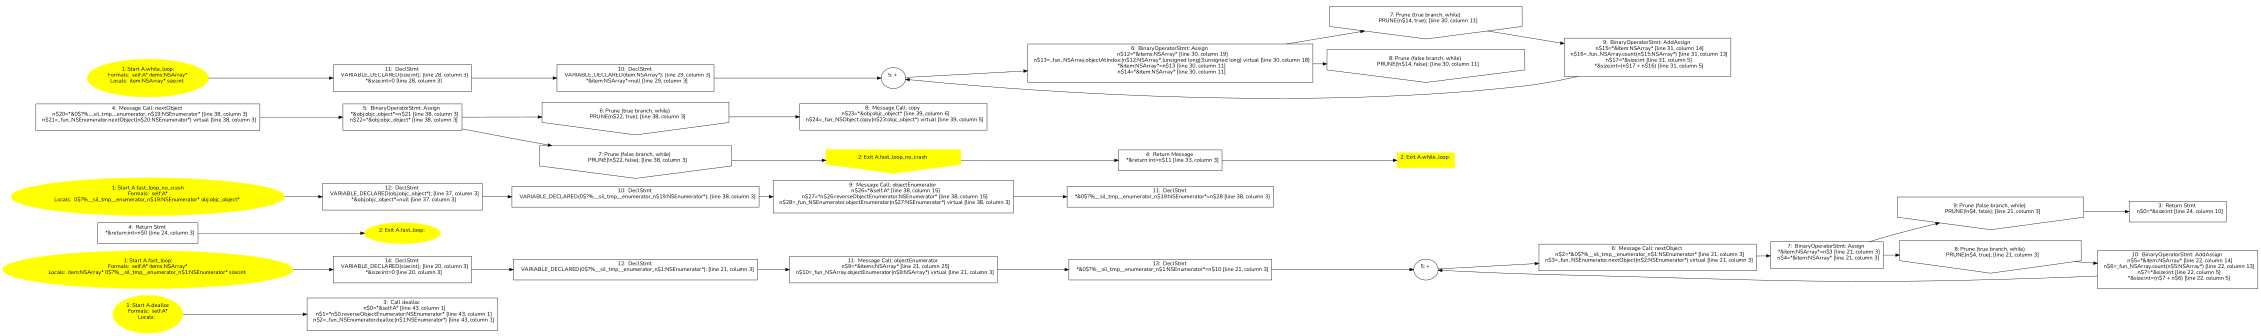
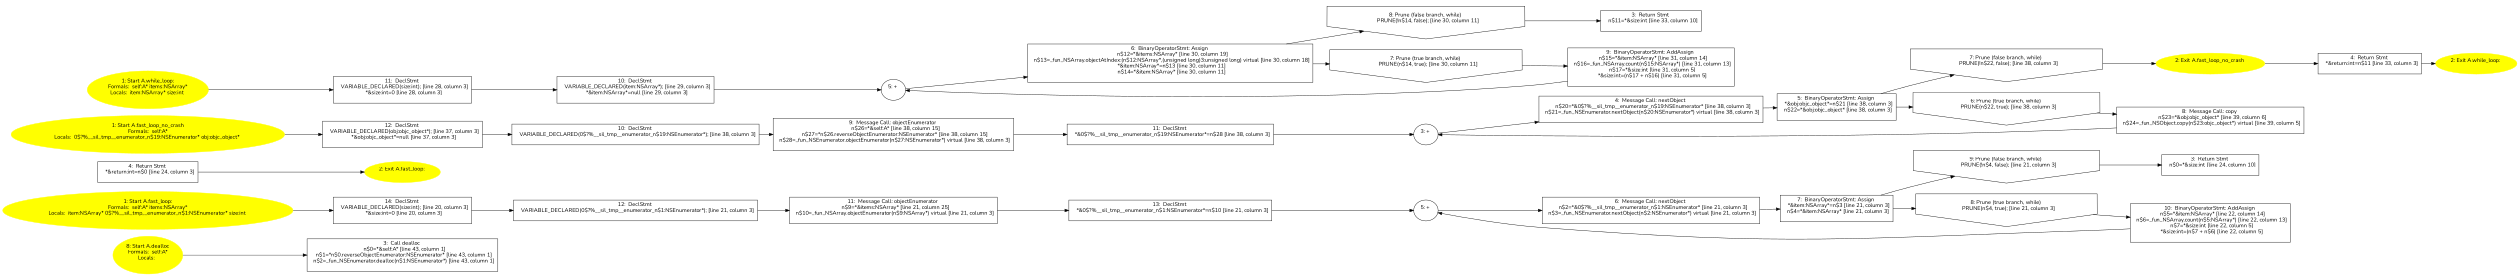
node "3:  Return Stmt n$11=*&size:int [line 33, column 10]": added
node "3: +": added
node "2: Exit A.fast_loop_no_crash": shape invhouse -> ellipse
node "4:  Return Message *&return:int=n$11 [line 33, column 3]": label "4:  Return Message *&return:int=n$11 [line 33, column 3]" -> "4:  Return Stmt *&return:int=n$11 [line 33, column 3]"
node "2: Exit A.while_loop:": shape box -> ellipse
node "1: Start A.dealloc Formals:  self:A* Locals:": label "1: Start A.dealloc Formals:  self:A* Locals:" -> "8: Start A.dealloc Formals:  self:A* Locals:"
